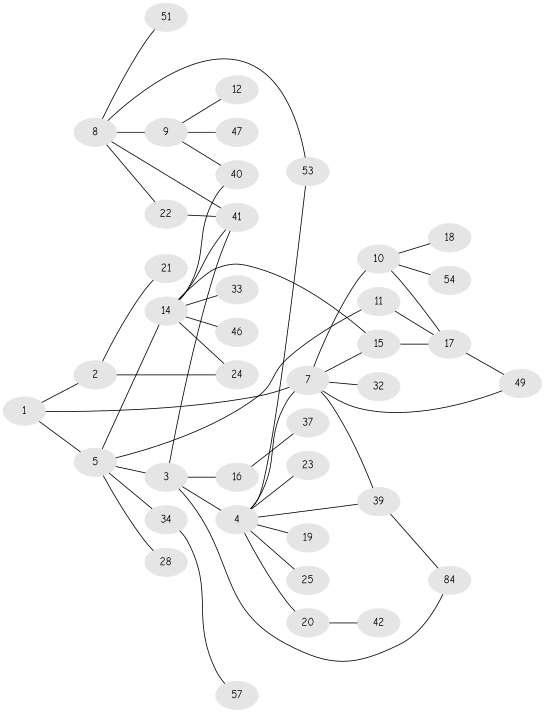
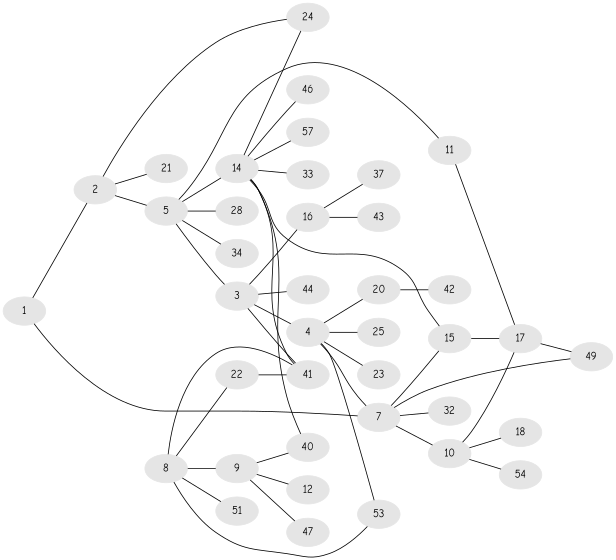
node "43": added
edge "1" -- "5": now "2" -- "5"
node "39": removed
node "19": removed
node "84": label "84" -> "44"
edge "34" -- "57": now "14" -- "57"
